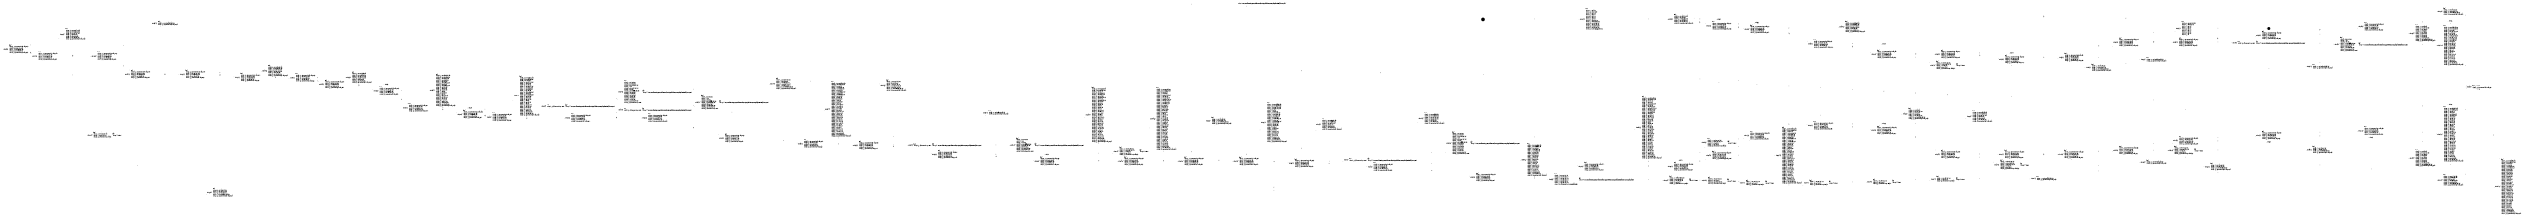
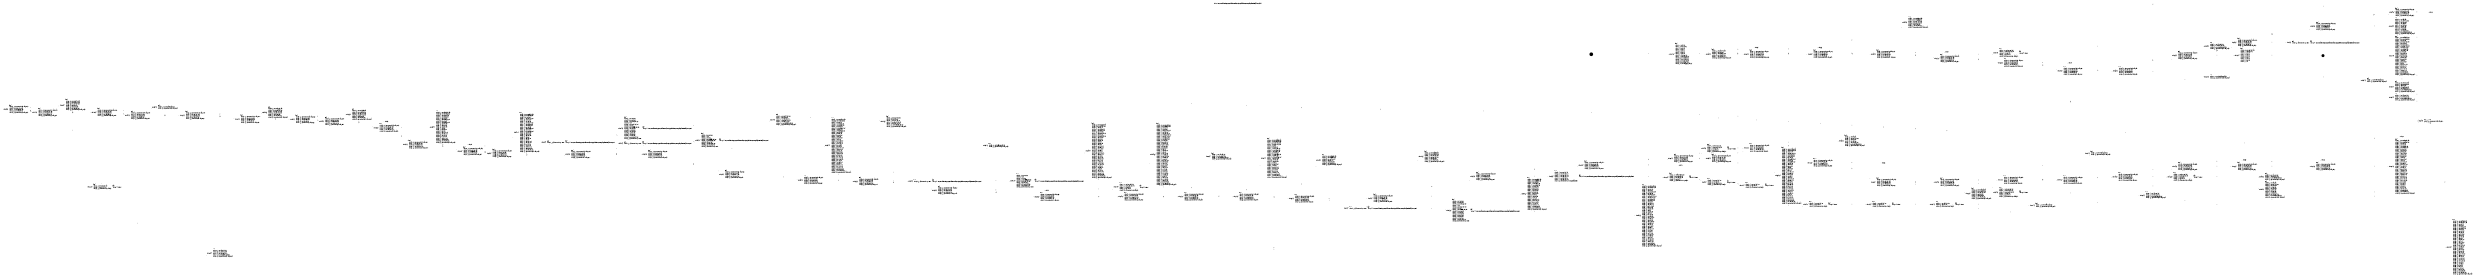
node "0x401cf9 [40]": removed
